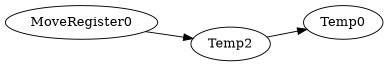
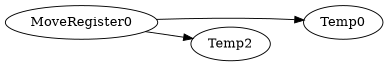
edge "Temp2" -> "Temp0": now "MoveRegister0" -> "Temp0"
